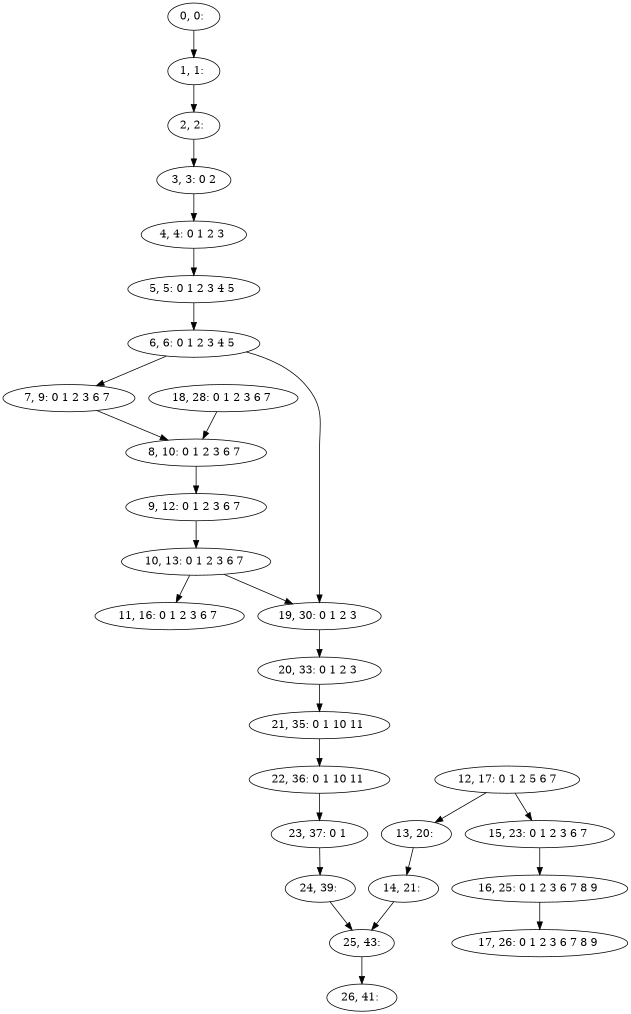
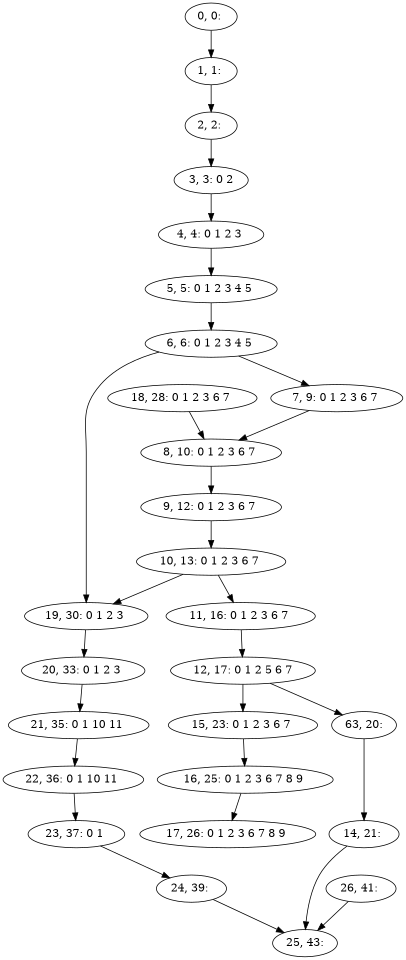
edge "11, 16: 0 1 2 3 6 7" -> "12, 17: 0 1 2 5 6 7": added
node "13, 20:": label "13, 20:" -> "63, 20:"
edge "25, 43:" -> "26, 41:": reversed
